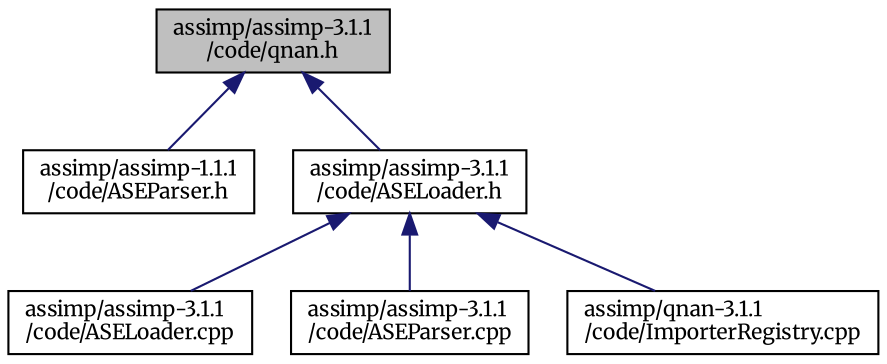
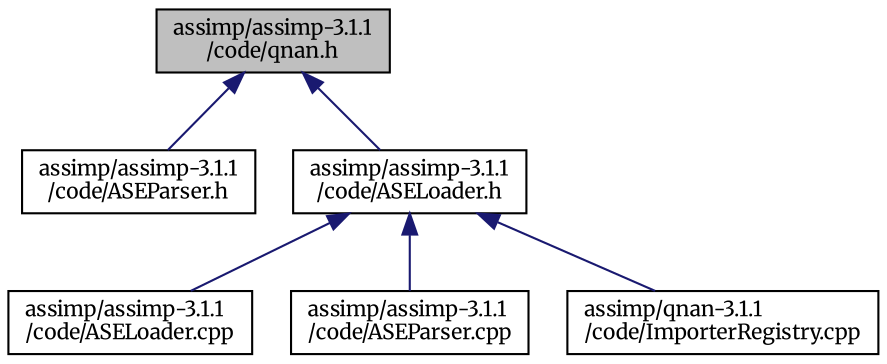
node "assimp/assimp-1.1.1 /code/ASEParser.h": label "assimp/assimp-1.1.1 /code/ASEParser.h" -> "assimp/assimp-3.1.1 /code/ASEParser.h"
